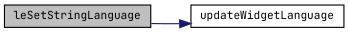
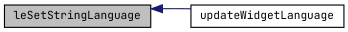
edge "leSetStringLanguage" -> "updateWidgetLanguage": reversed
